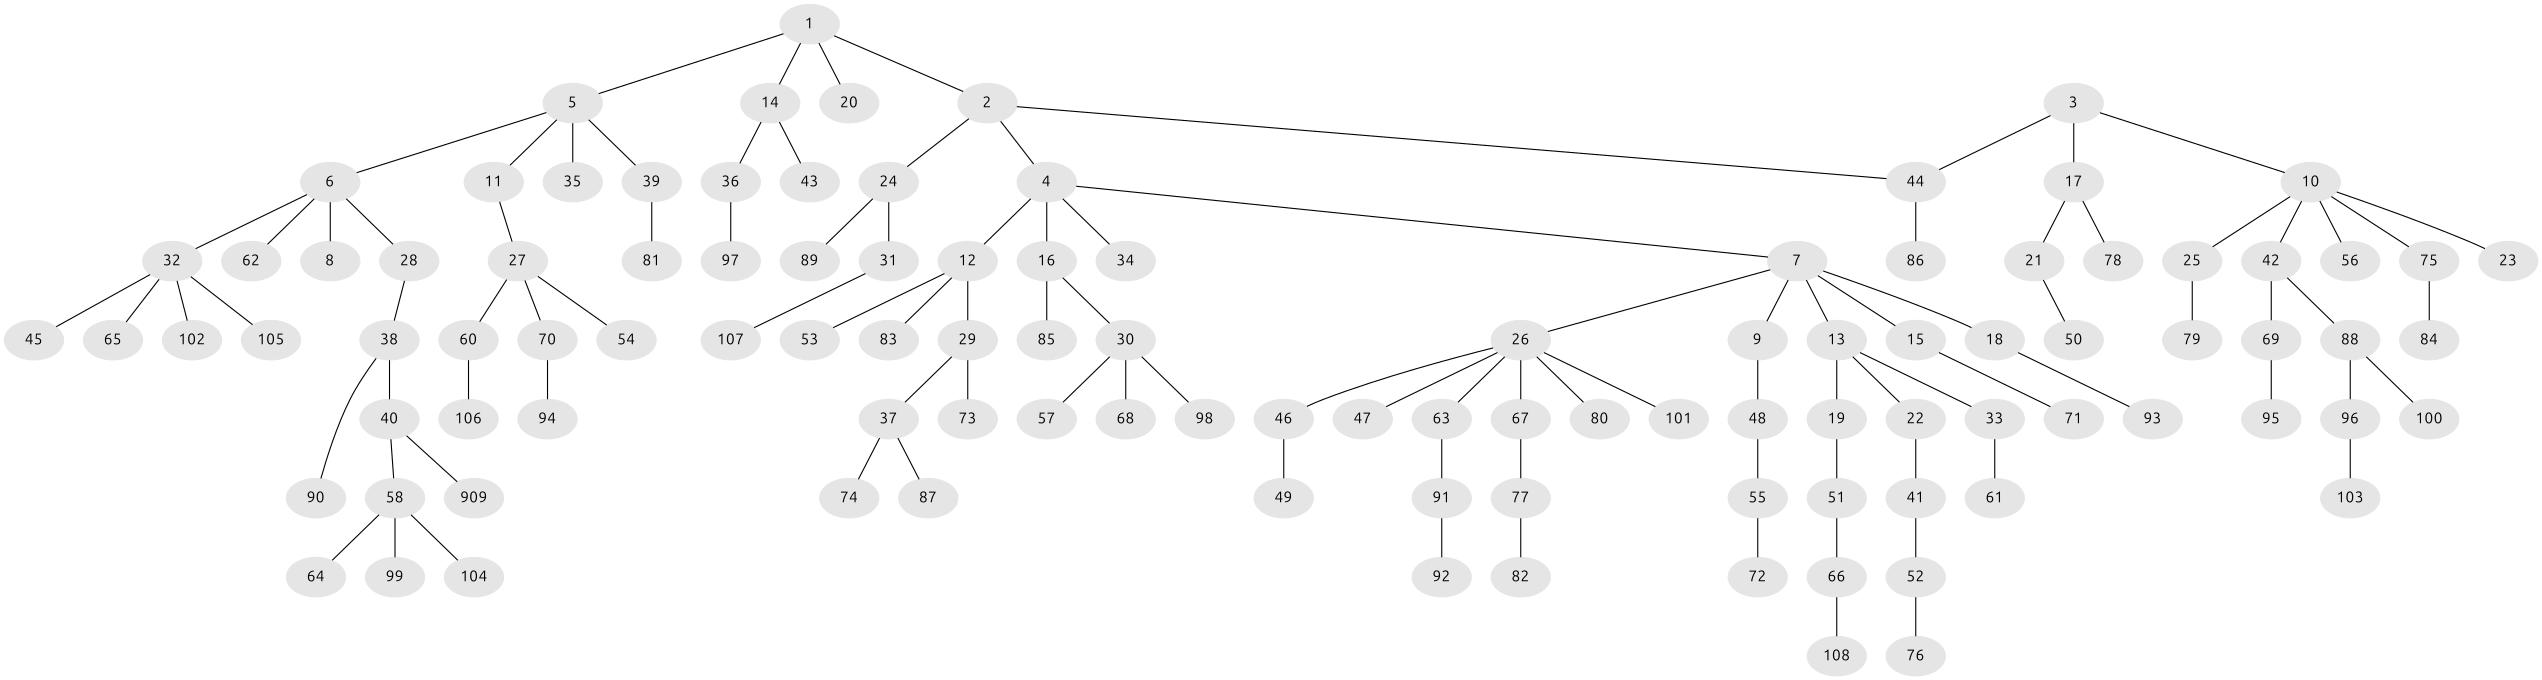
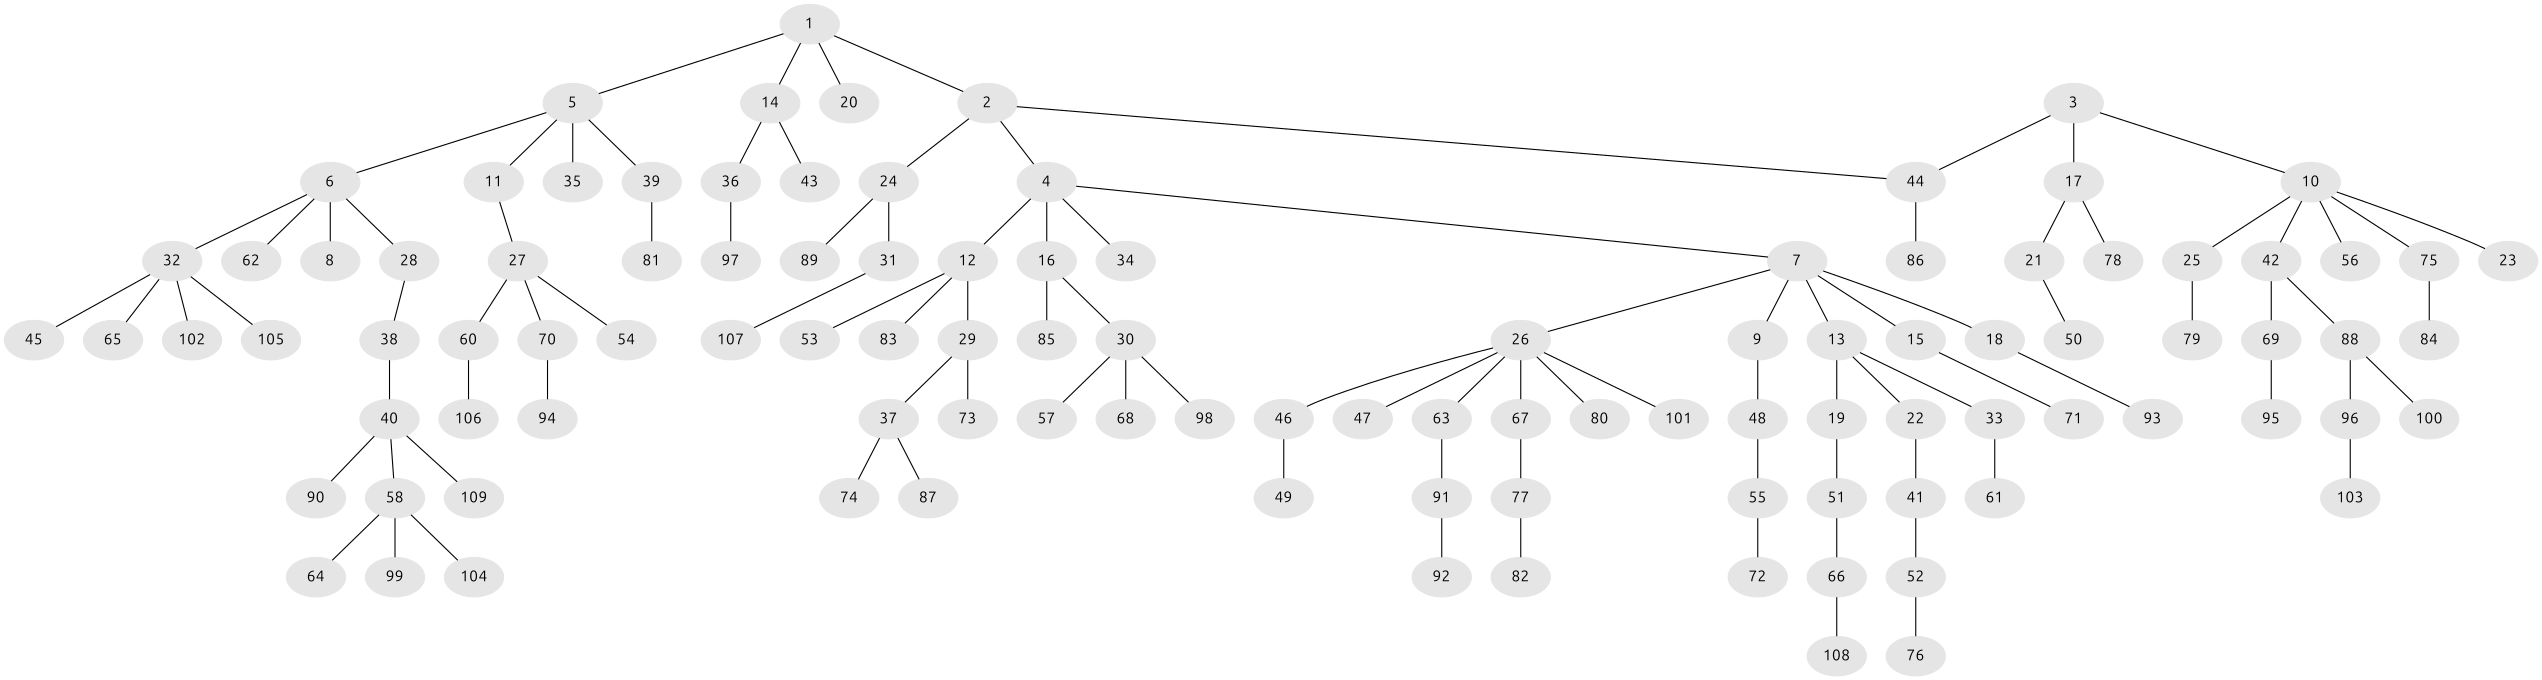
edge "38" -- "90": now "40" -- "90"
node "909": label "909" -> "109"
